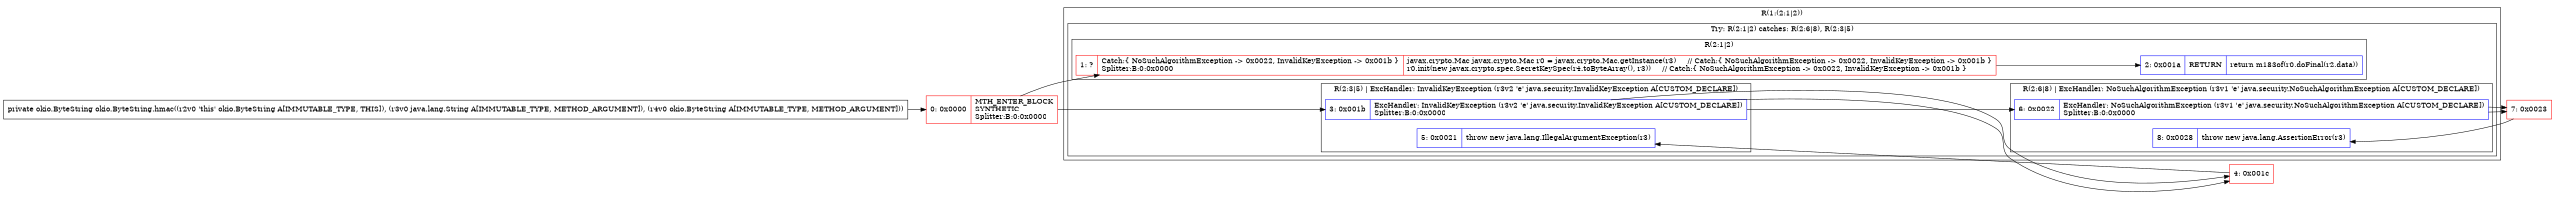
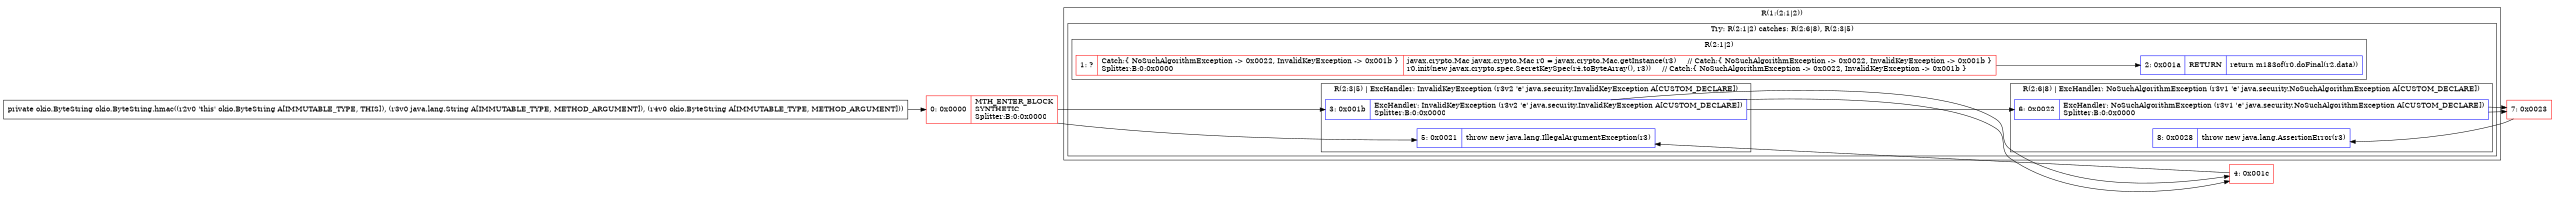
edge "0: 0x0000" -> "1: ?": now "0: 0x0000" -> "5: 0x0021"
